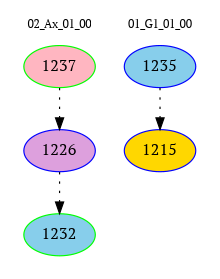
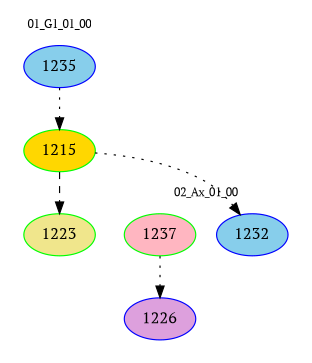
node "1215": color blue -> green
edge "1226" -> "1232": now "1215" -> "1232"
node "1232": color green -> blue
node "1223": added
